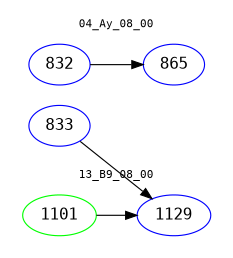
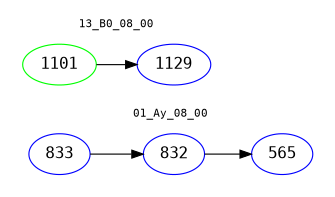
cluster "04_Ay_08_00": label "04_Ay_08_00" -> "01_Ay_08_00"
node "865": label "865" -> "565"
edge "833" -> "1129": now "833" -> "832"
cluster "13_B9_08_00": label "13_B9_08_00" -> "13_B0_08_00"
